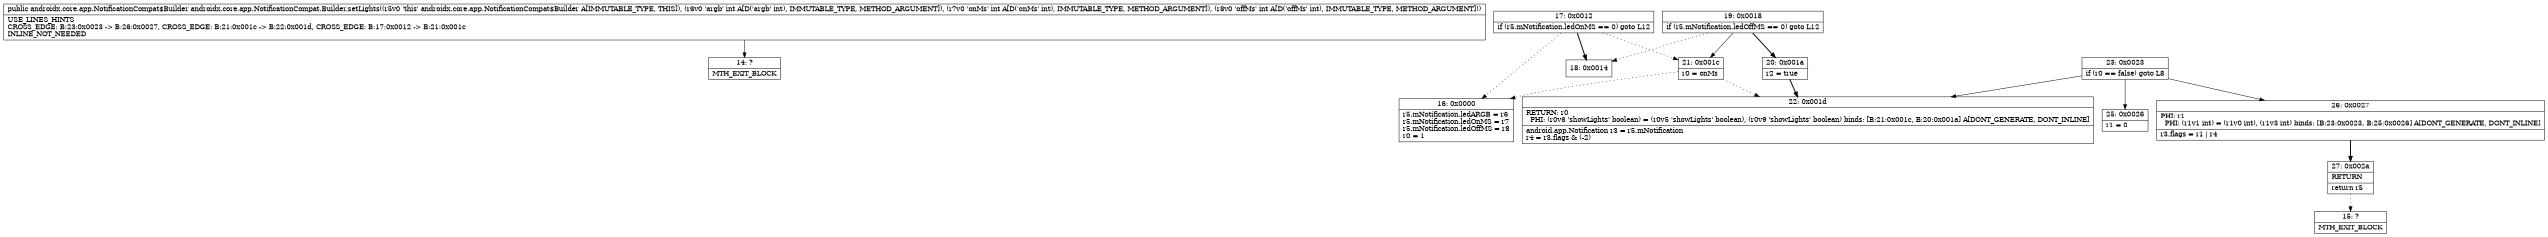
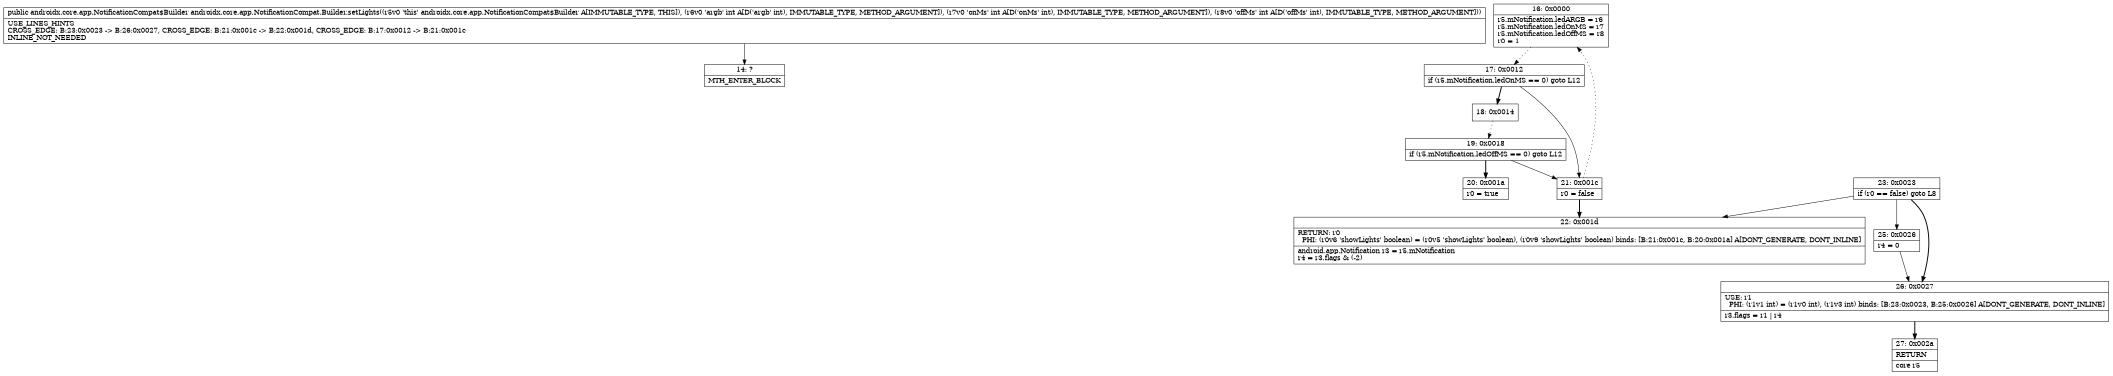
edge "17: 0x0012" -> "21: 0x001c": style dotted -> solid
edge "19: 0x0018" -> "18: 0x0014": reversed
edge "17: 0x0012" -> "16: 0x0000": reversed
node "14: ?": text "MTH_EXIT_BLOCK" -> "MTH_ENTER_BLOCK"
node "21: 0x001c": text "r0 = onMs" -> "r0 = false"
node "20: 0x001a": text "r2 = true" -> "r0 = true"
edge "20: 0x001a" -> "22: 0x001d": removed
edge "21: 0x001c" -> "22: 0x001d": style dotted -> bold
edge "23: 0x0023" -> "26: 0x0027": style solid -> bold
node "26: 0x0027": text "PHI: r1" -> "USE: r1"
node "25: 0x0026": text "r1 = 0" -> "r4 = 0"
node "27: 0x002a": text "return r5" -> "core r5"
node "15: ?": removed
edge "25: 0x0026" -> "26: 0x0027": added
